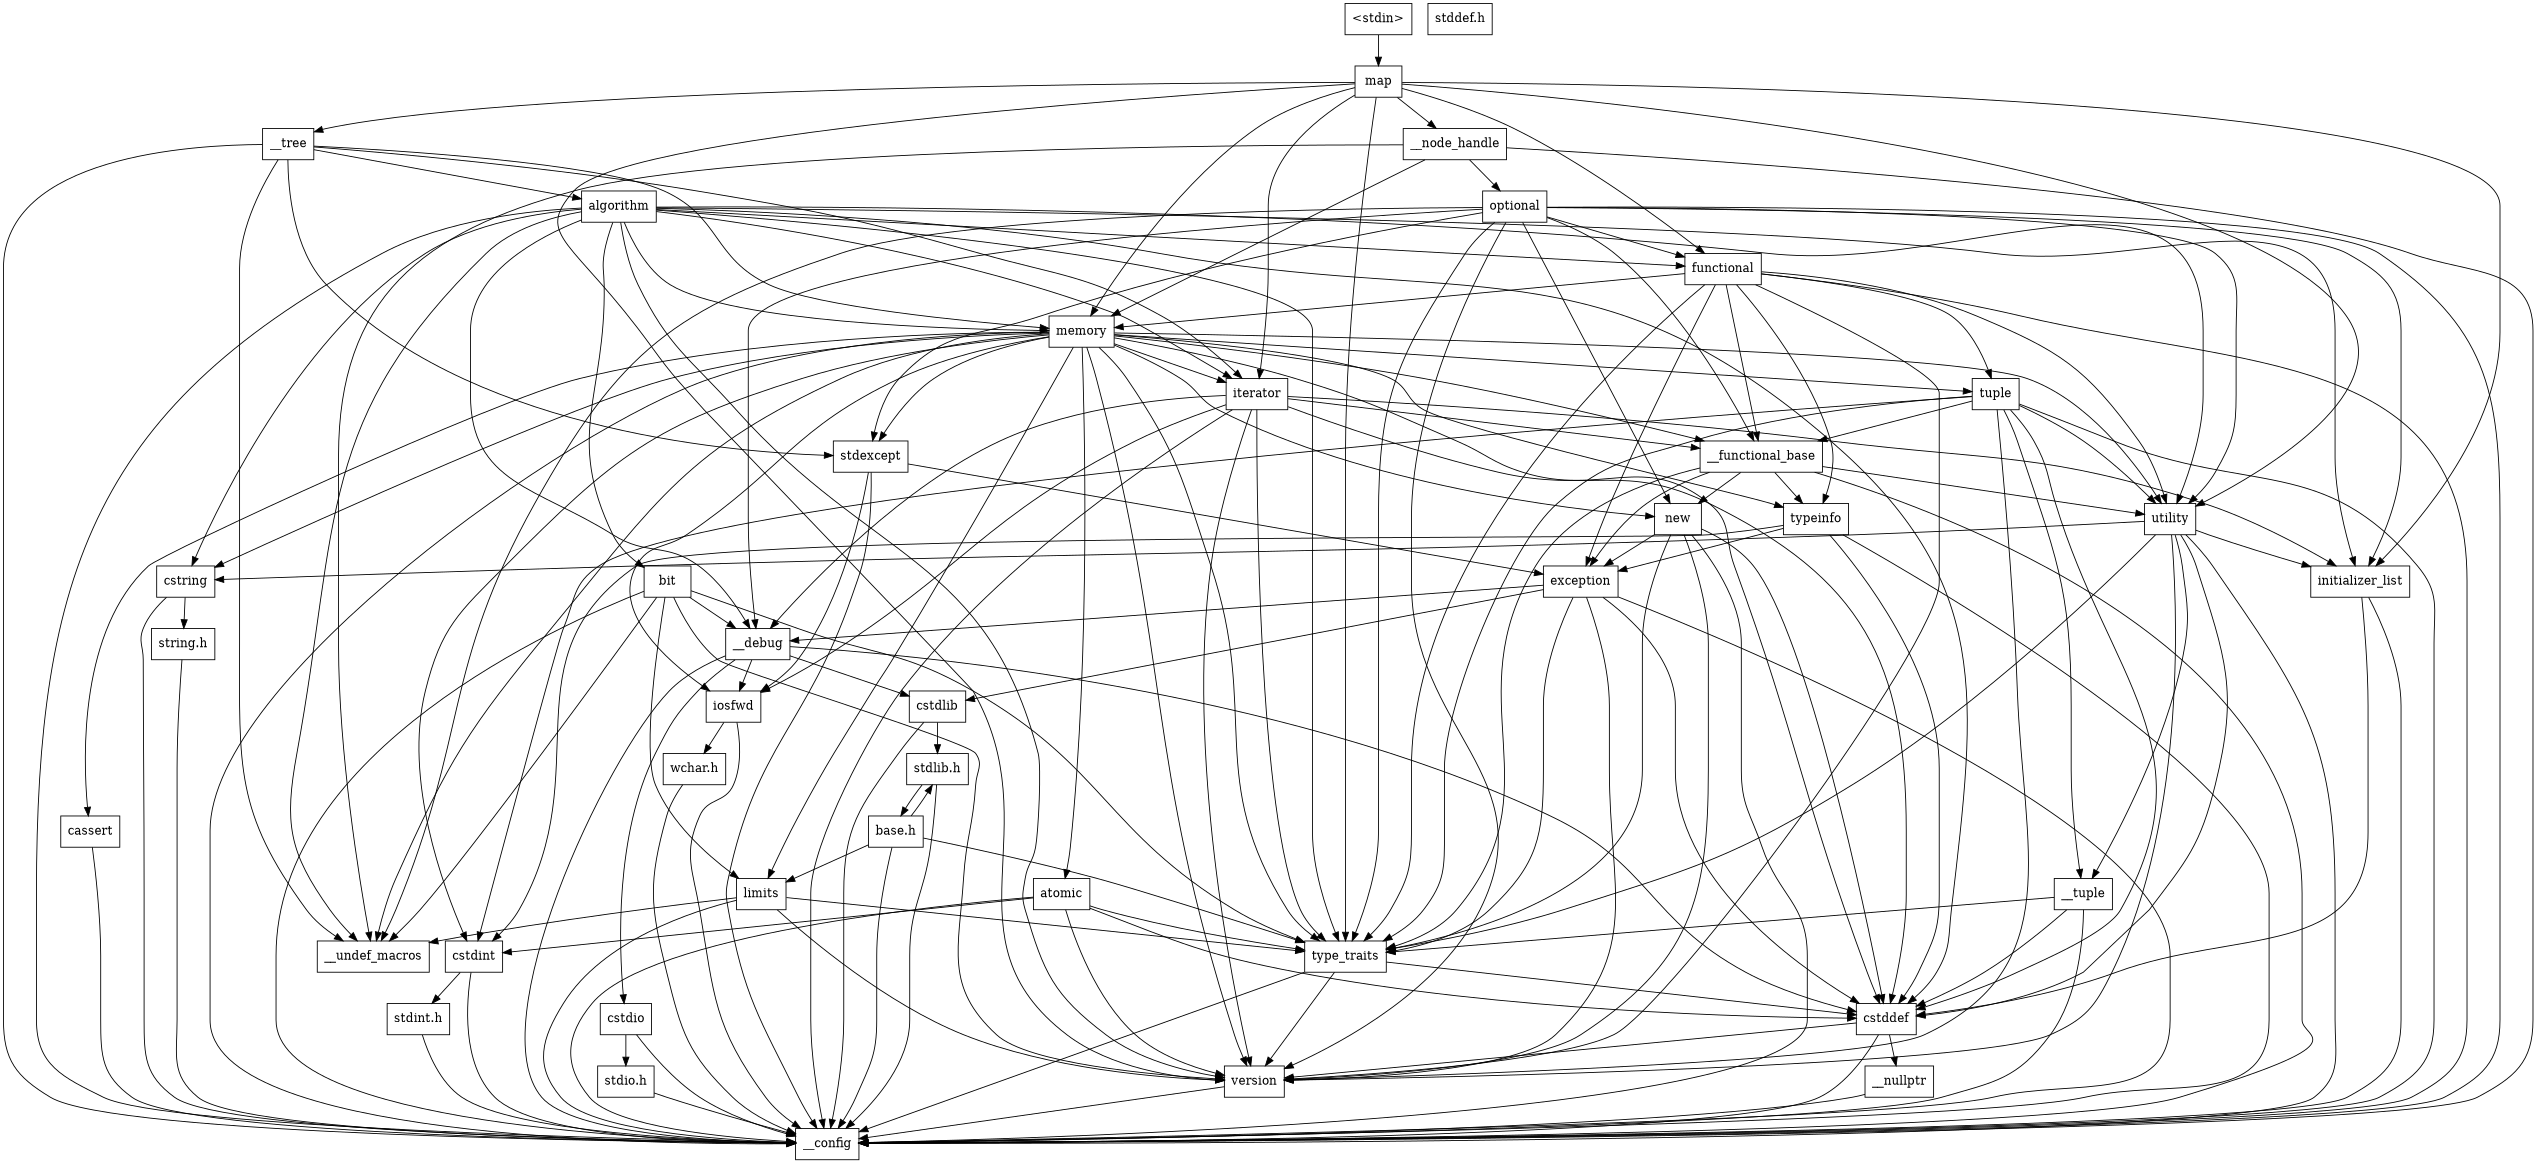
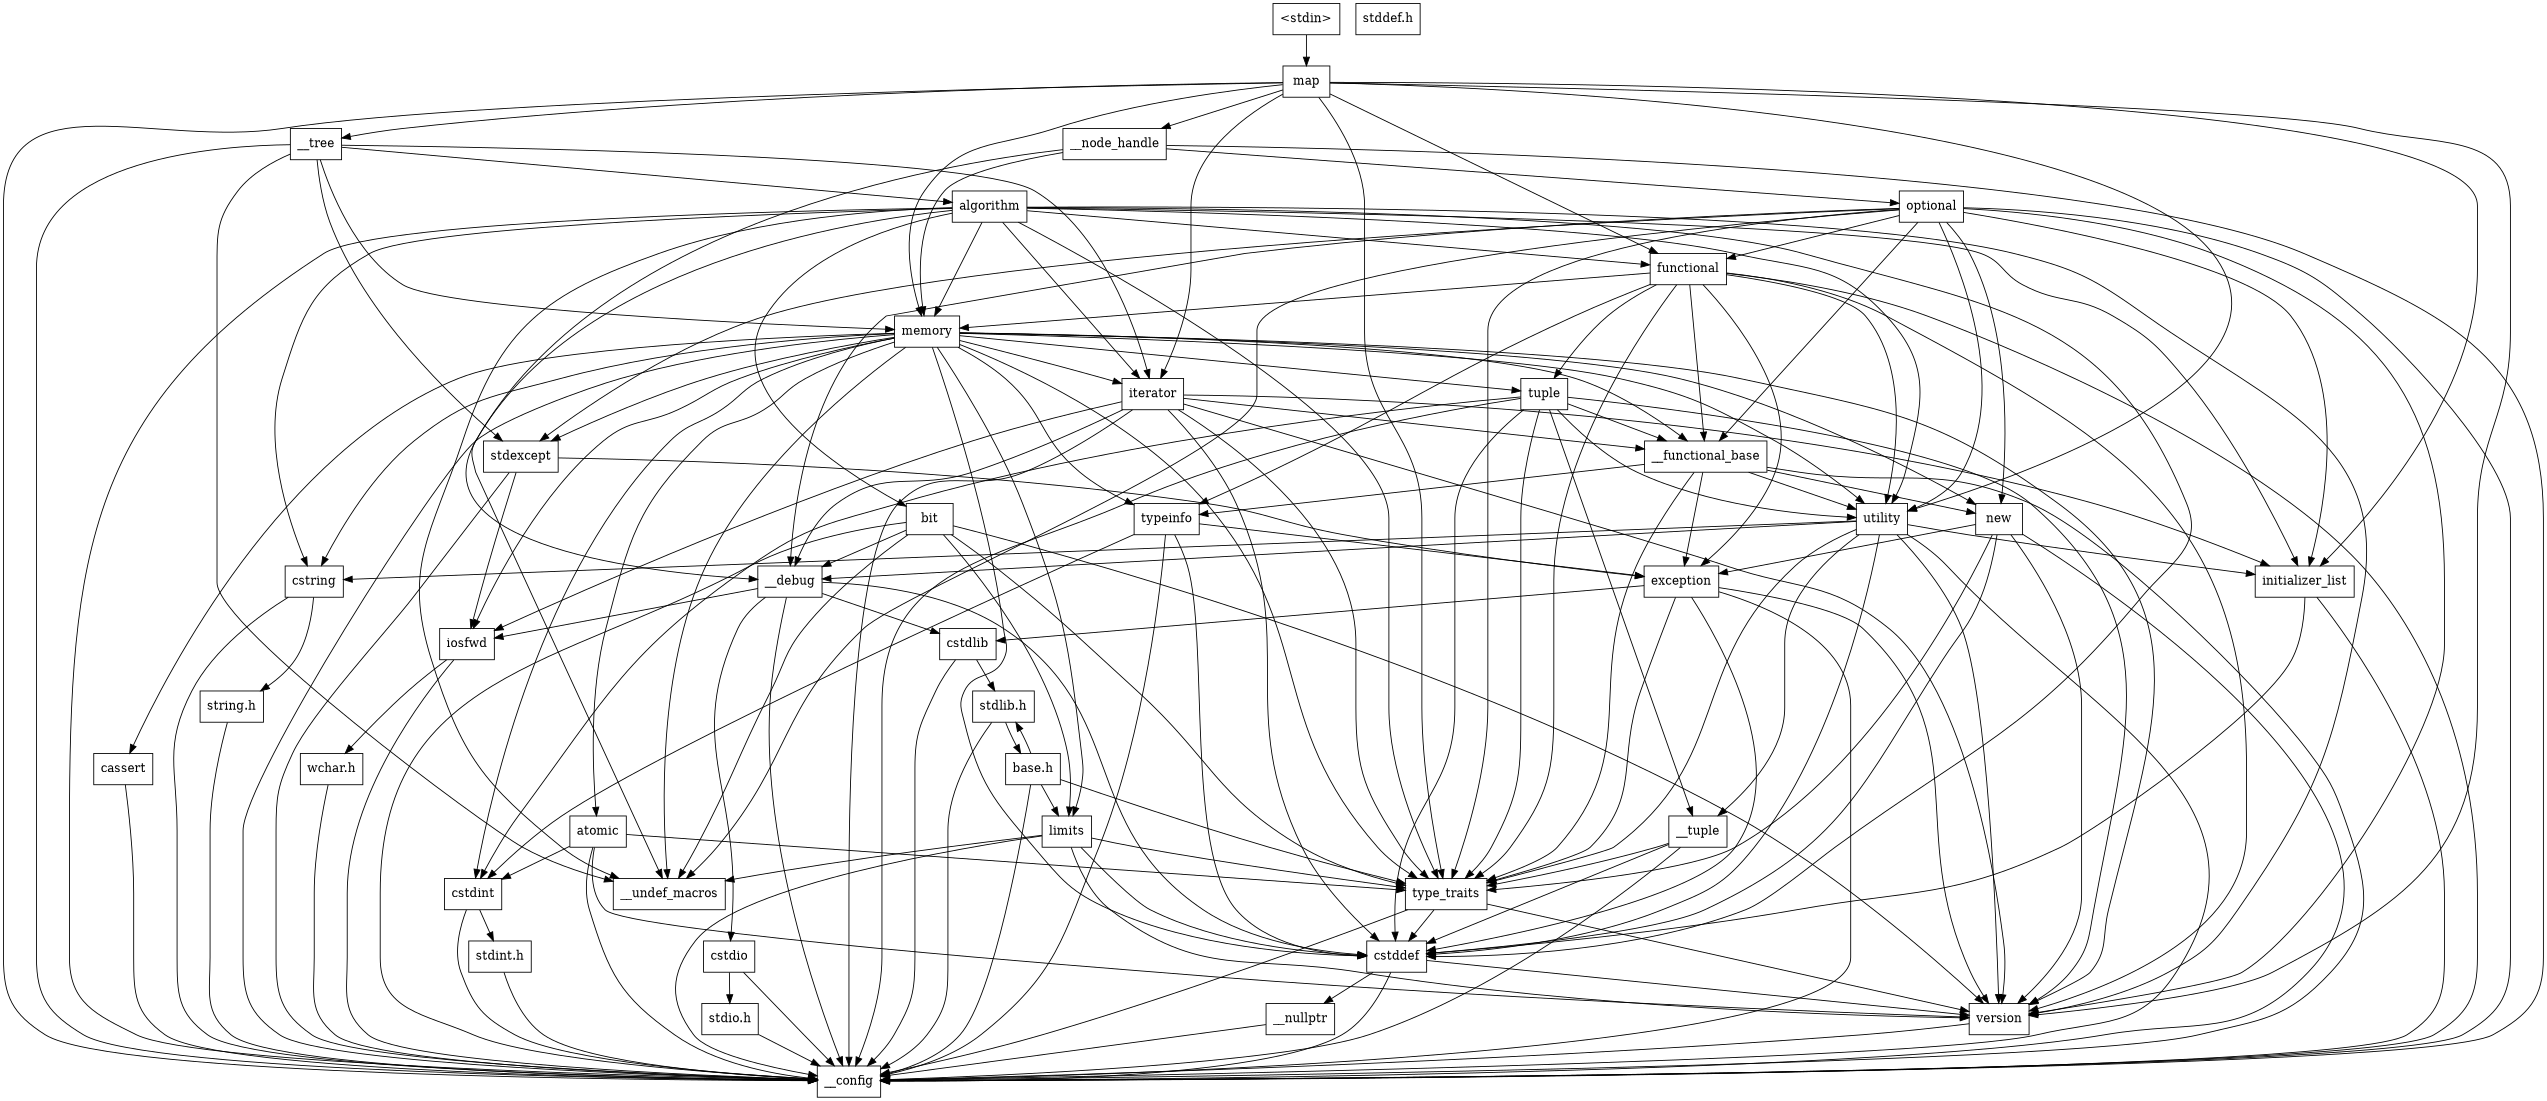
edge "map" -> "__config": added
edge "exception" -> "__debug": now "utility" -> "__debug"
edge "atomic" -> "cstddef": now "limits" -> "cstddef"
